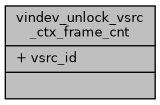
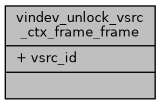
node "vindev_unlock_vsrc": text "_ctx_frame_cnt" -> "_ctx_frame_frame"
